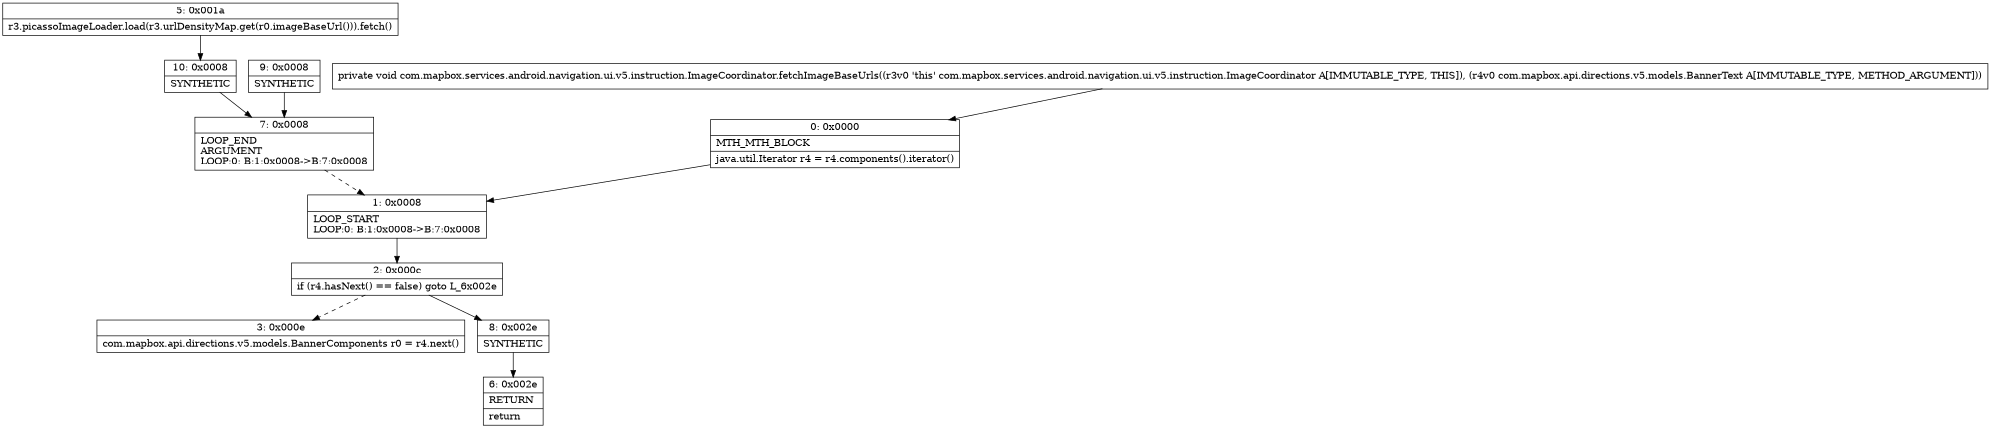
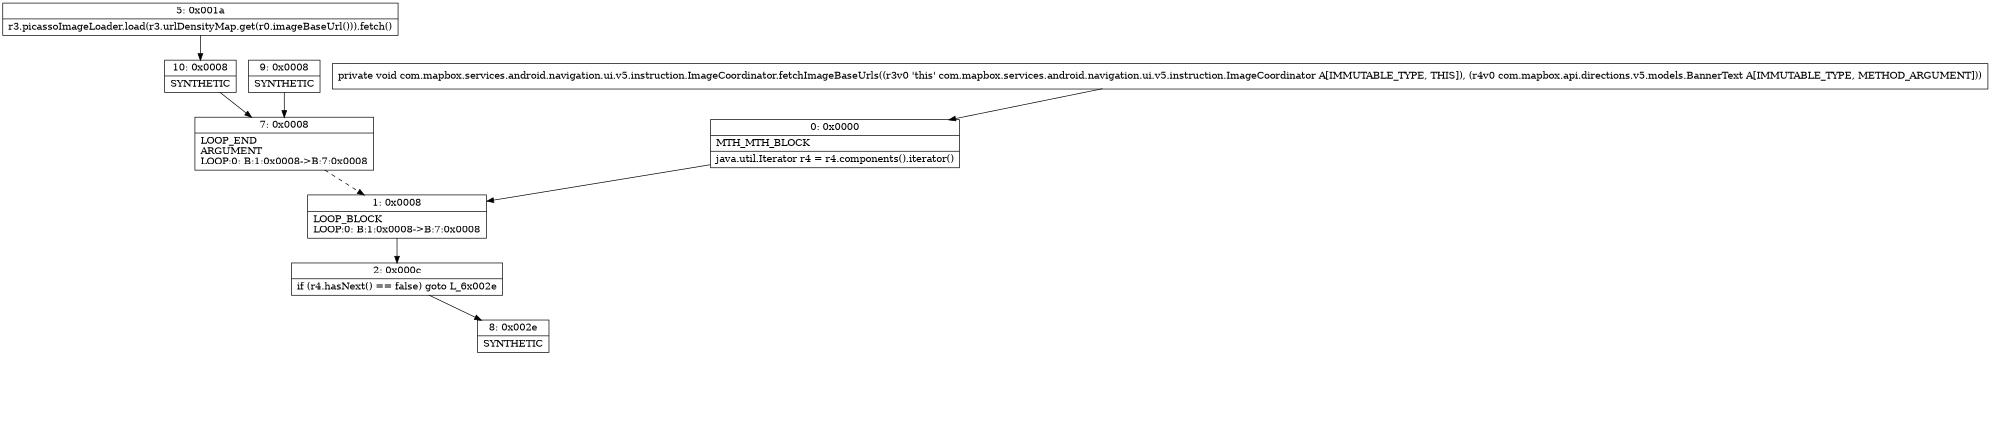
node "1: 0x0008": text "LOOP_START" -> "LOOP_BLOCK"
node "3: 0x000e": removed
node "6: 0x002e": removed
